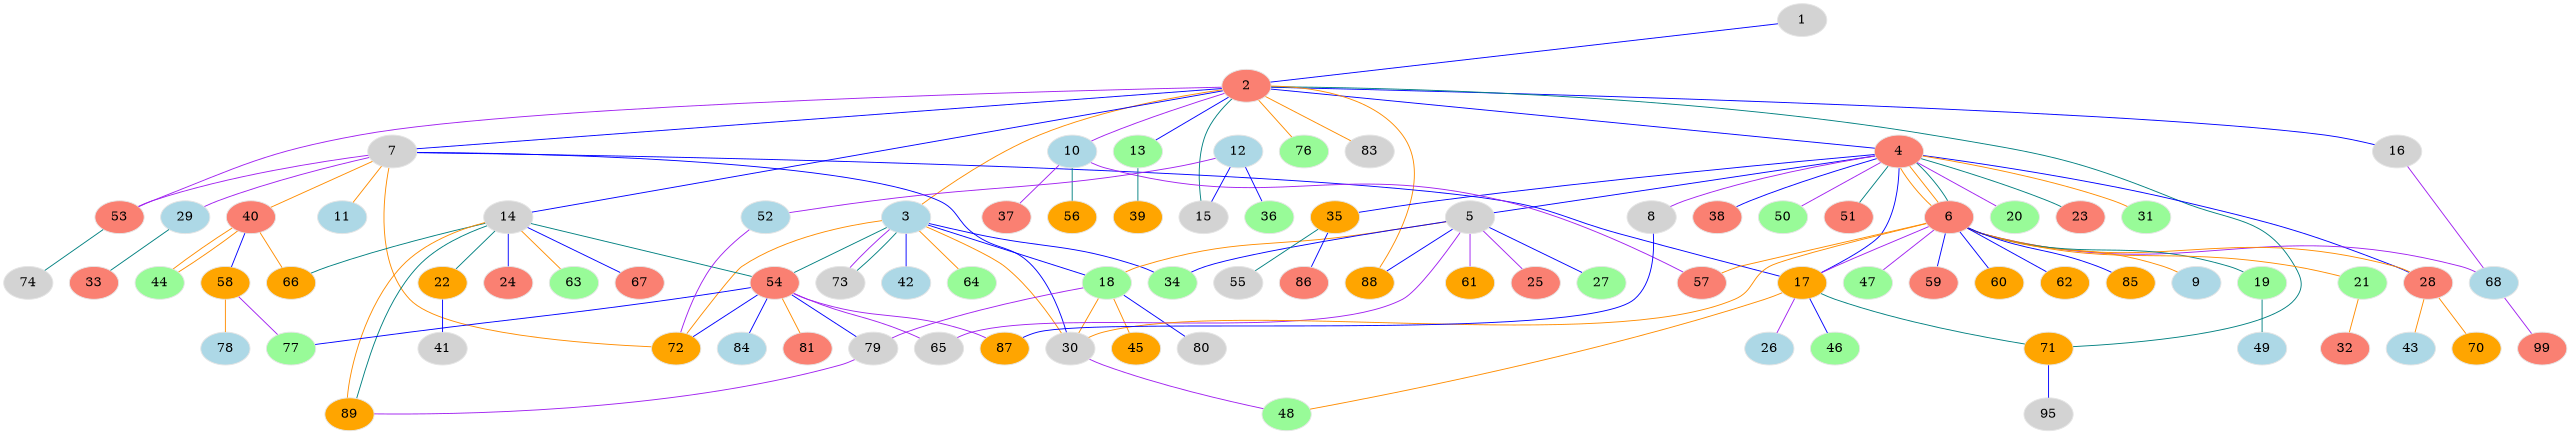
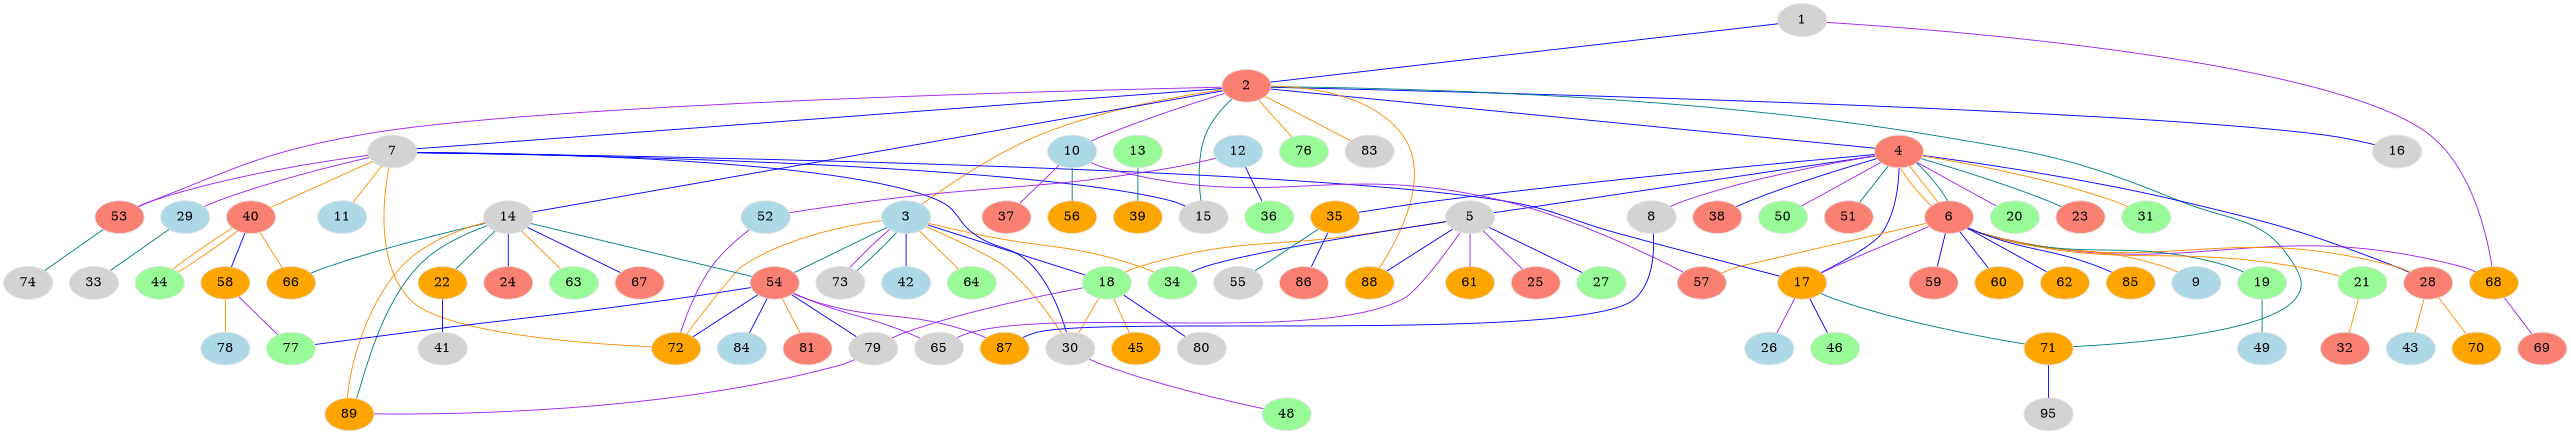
edge "2" -- "13": removed
edge "12" -- "15": now "7" -- "15"
edge "16" -- "68": now "1" -- "68"
edge "3" -- "34": color blue -> darkorange
node "33": fillcolor salmon -> lightgrey
node "47": removed
node "68": fillcolor lightblue -> orange
edge "6" -- "30": removed
node "99": label "99" -> "69"
edge "17" -- "48": removed
